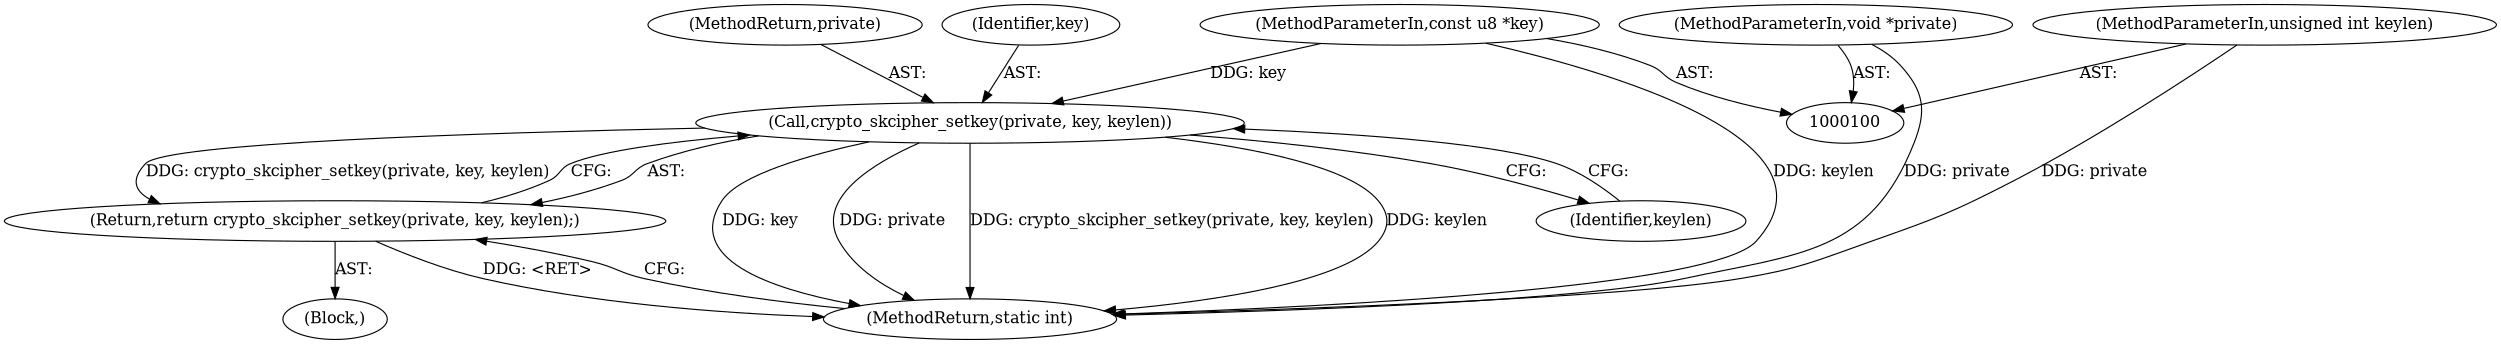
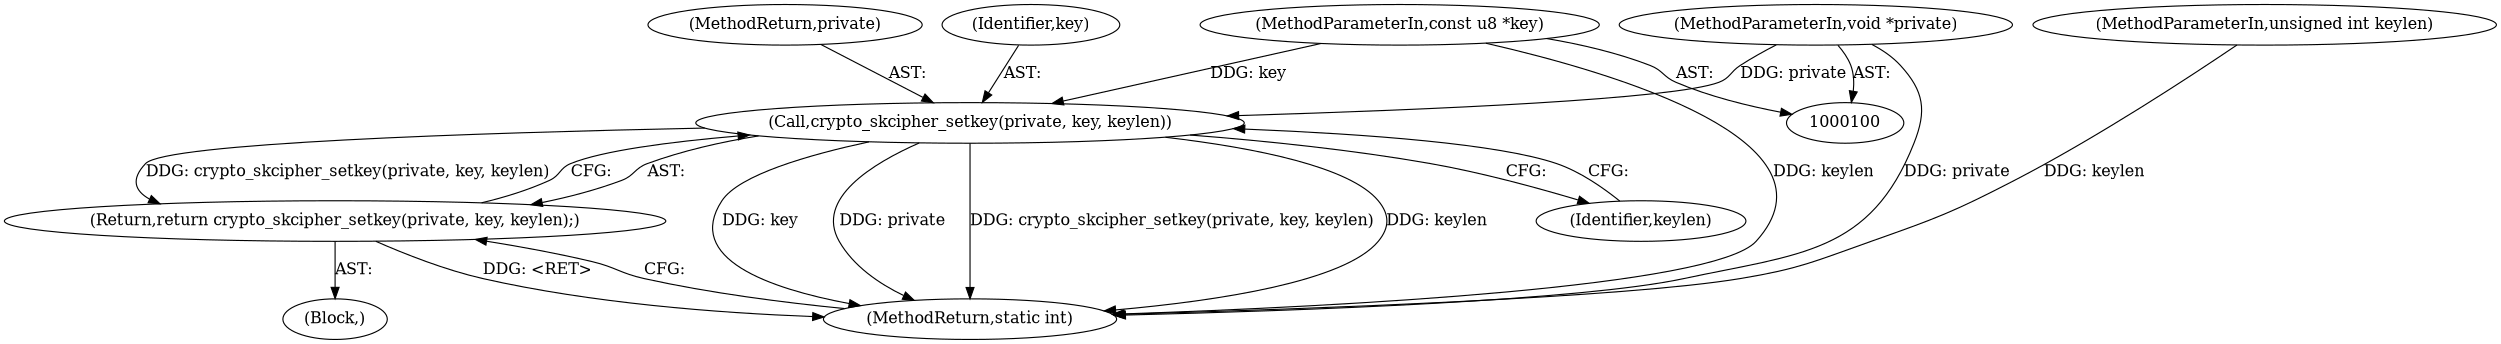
edge "(MethodParameterIn,unsigned int keylen)" -> "1000100": removed, label "AST:"
edge "(MethodParameterIn,void *private)" -> "(Call,crypto_skcipher_setkey(private, key, keylen))": added, label "DDG: private"
edge "(MethodParameterIn,unsigned int keylen)" -> "(MethodReturn,static int)": label "DDG: private" -> "DDG: keylen"
